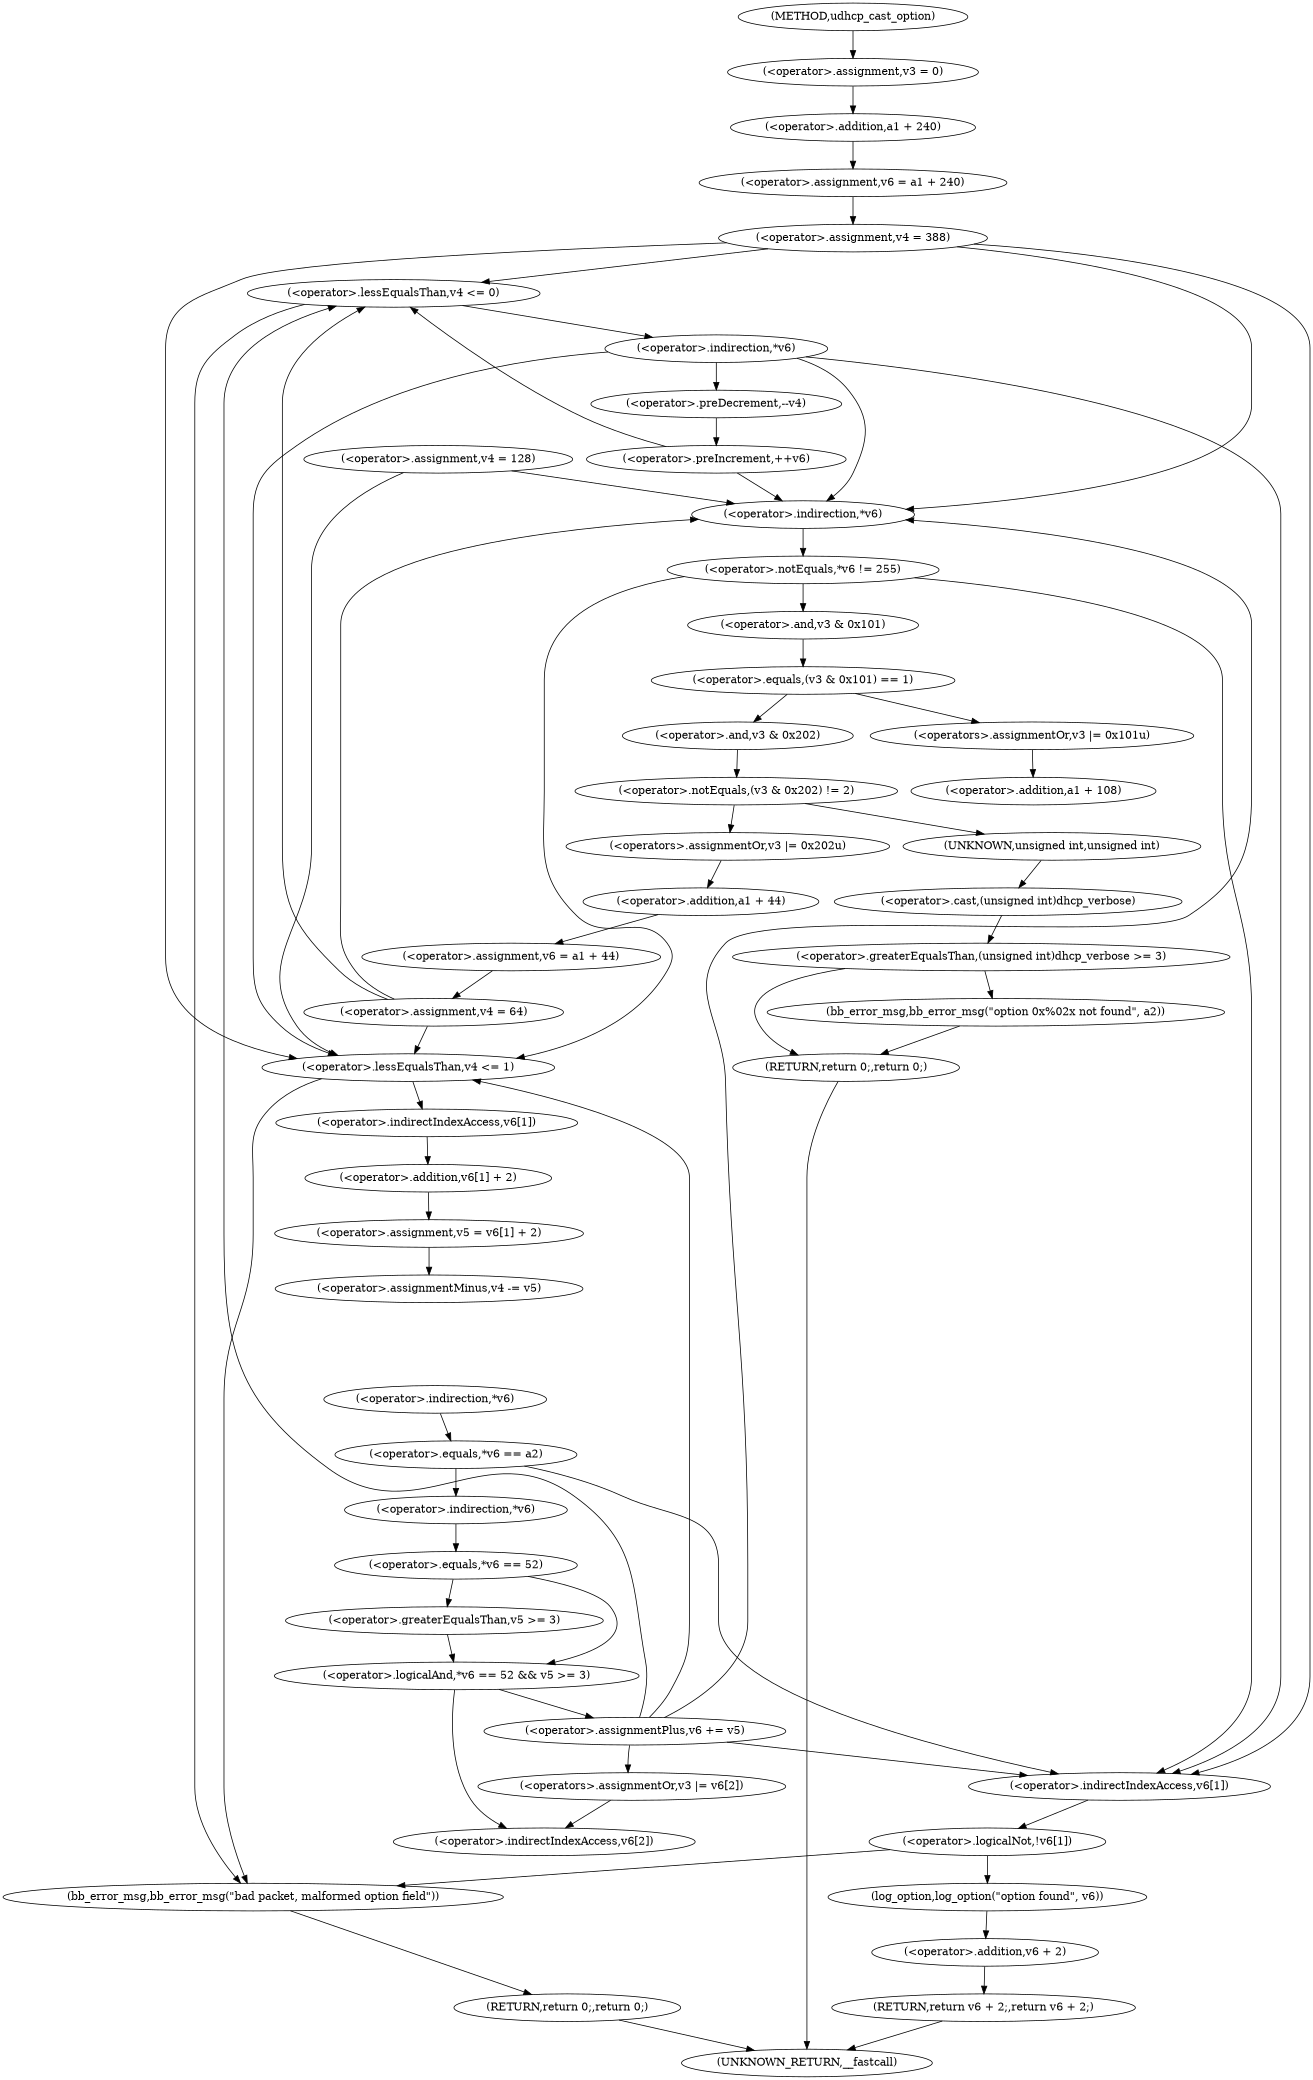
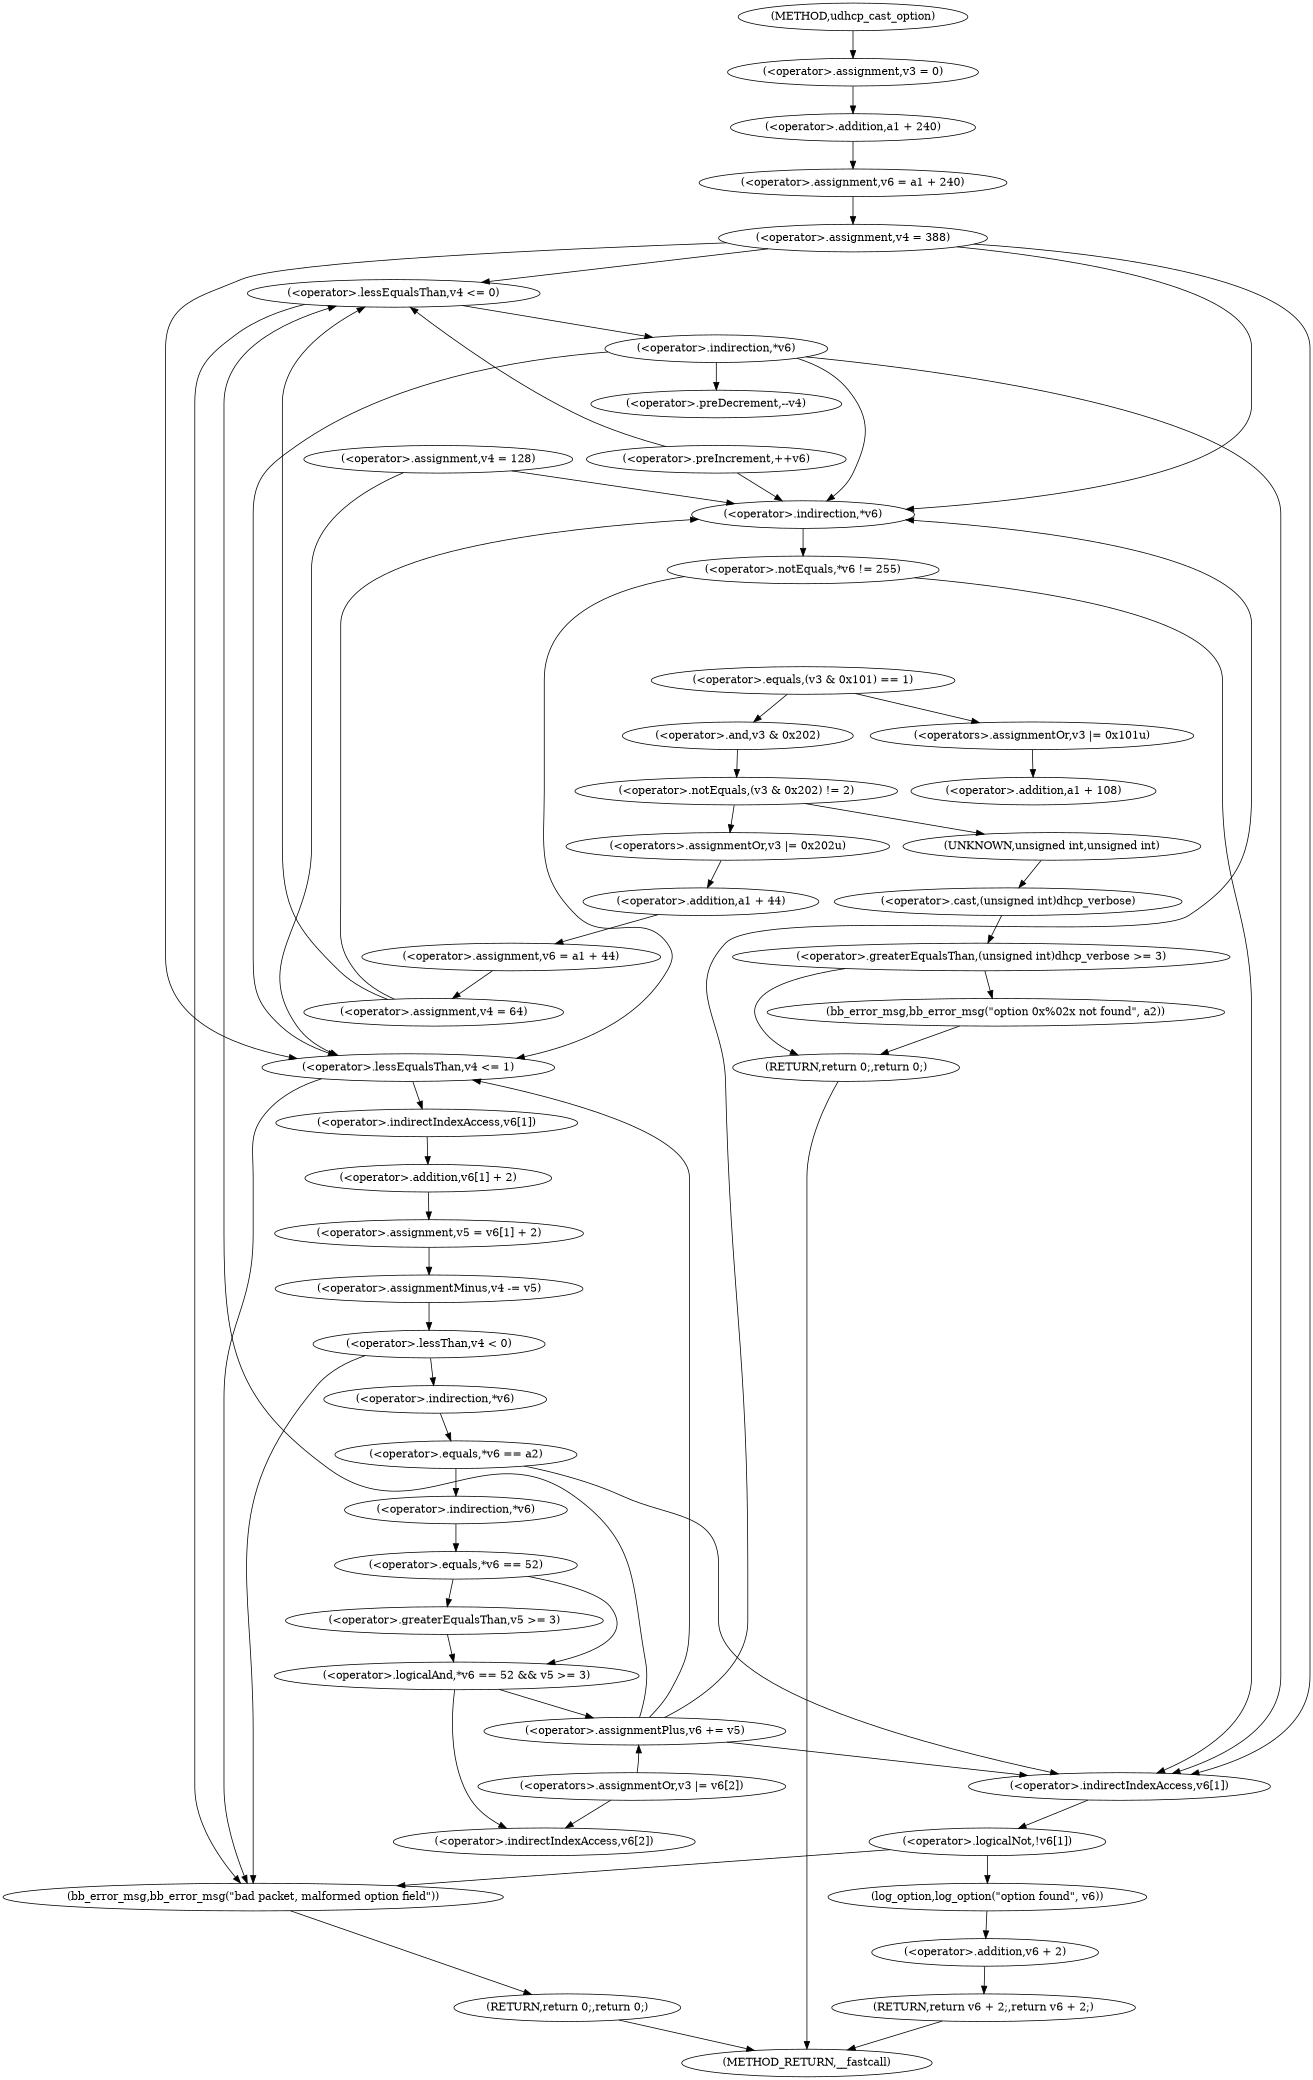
edge "(<operator>.preDecrement,--v4)" -> "(<operator>.preIncrement,++v6)": removed
node "(<operator>.and,v3 & 0x101)": removed
edge "(<operator>.assignment,v4 = 64)" -> "(<operator>.lessEqualsThan,v4 <= 1)": removed
node "(<operator>.lessThan,v4 < 0)": added
edge "(<operator>.assignmentPlus,v6 += v5)" -> "(<operators>.assignmentOr,v3 |= v6[2])": reversed
node "(UNKNOWN_RETURN,__fastcall)": label "(UNKNOWN_RETURN,__fastcall)" -> "(METHOD_RETURN,__fastcall)"
